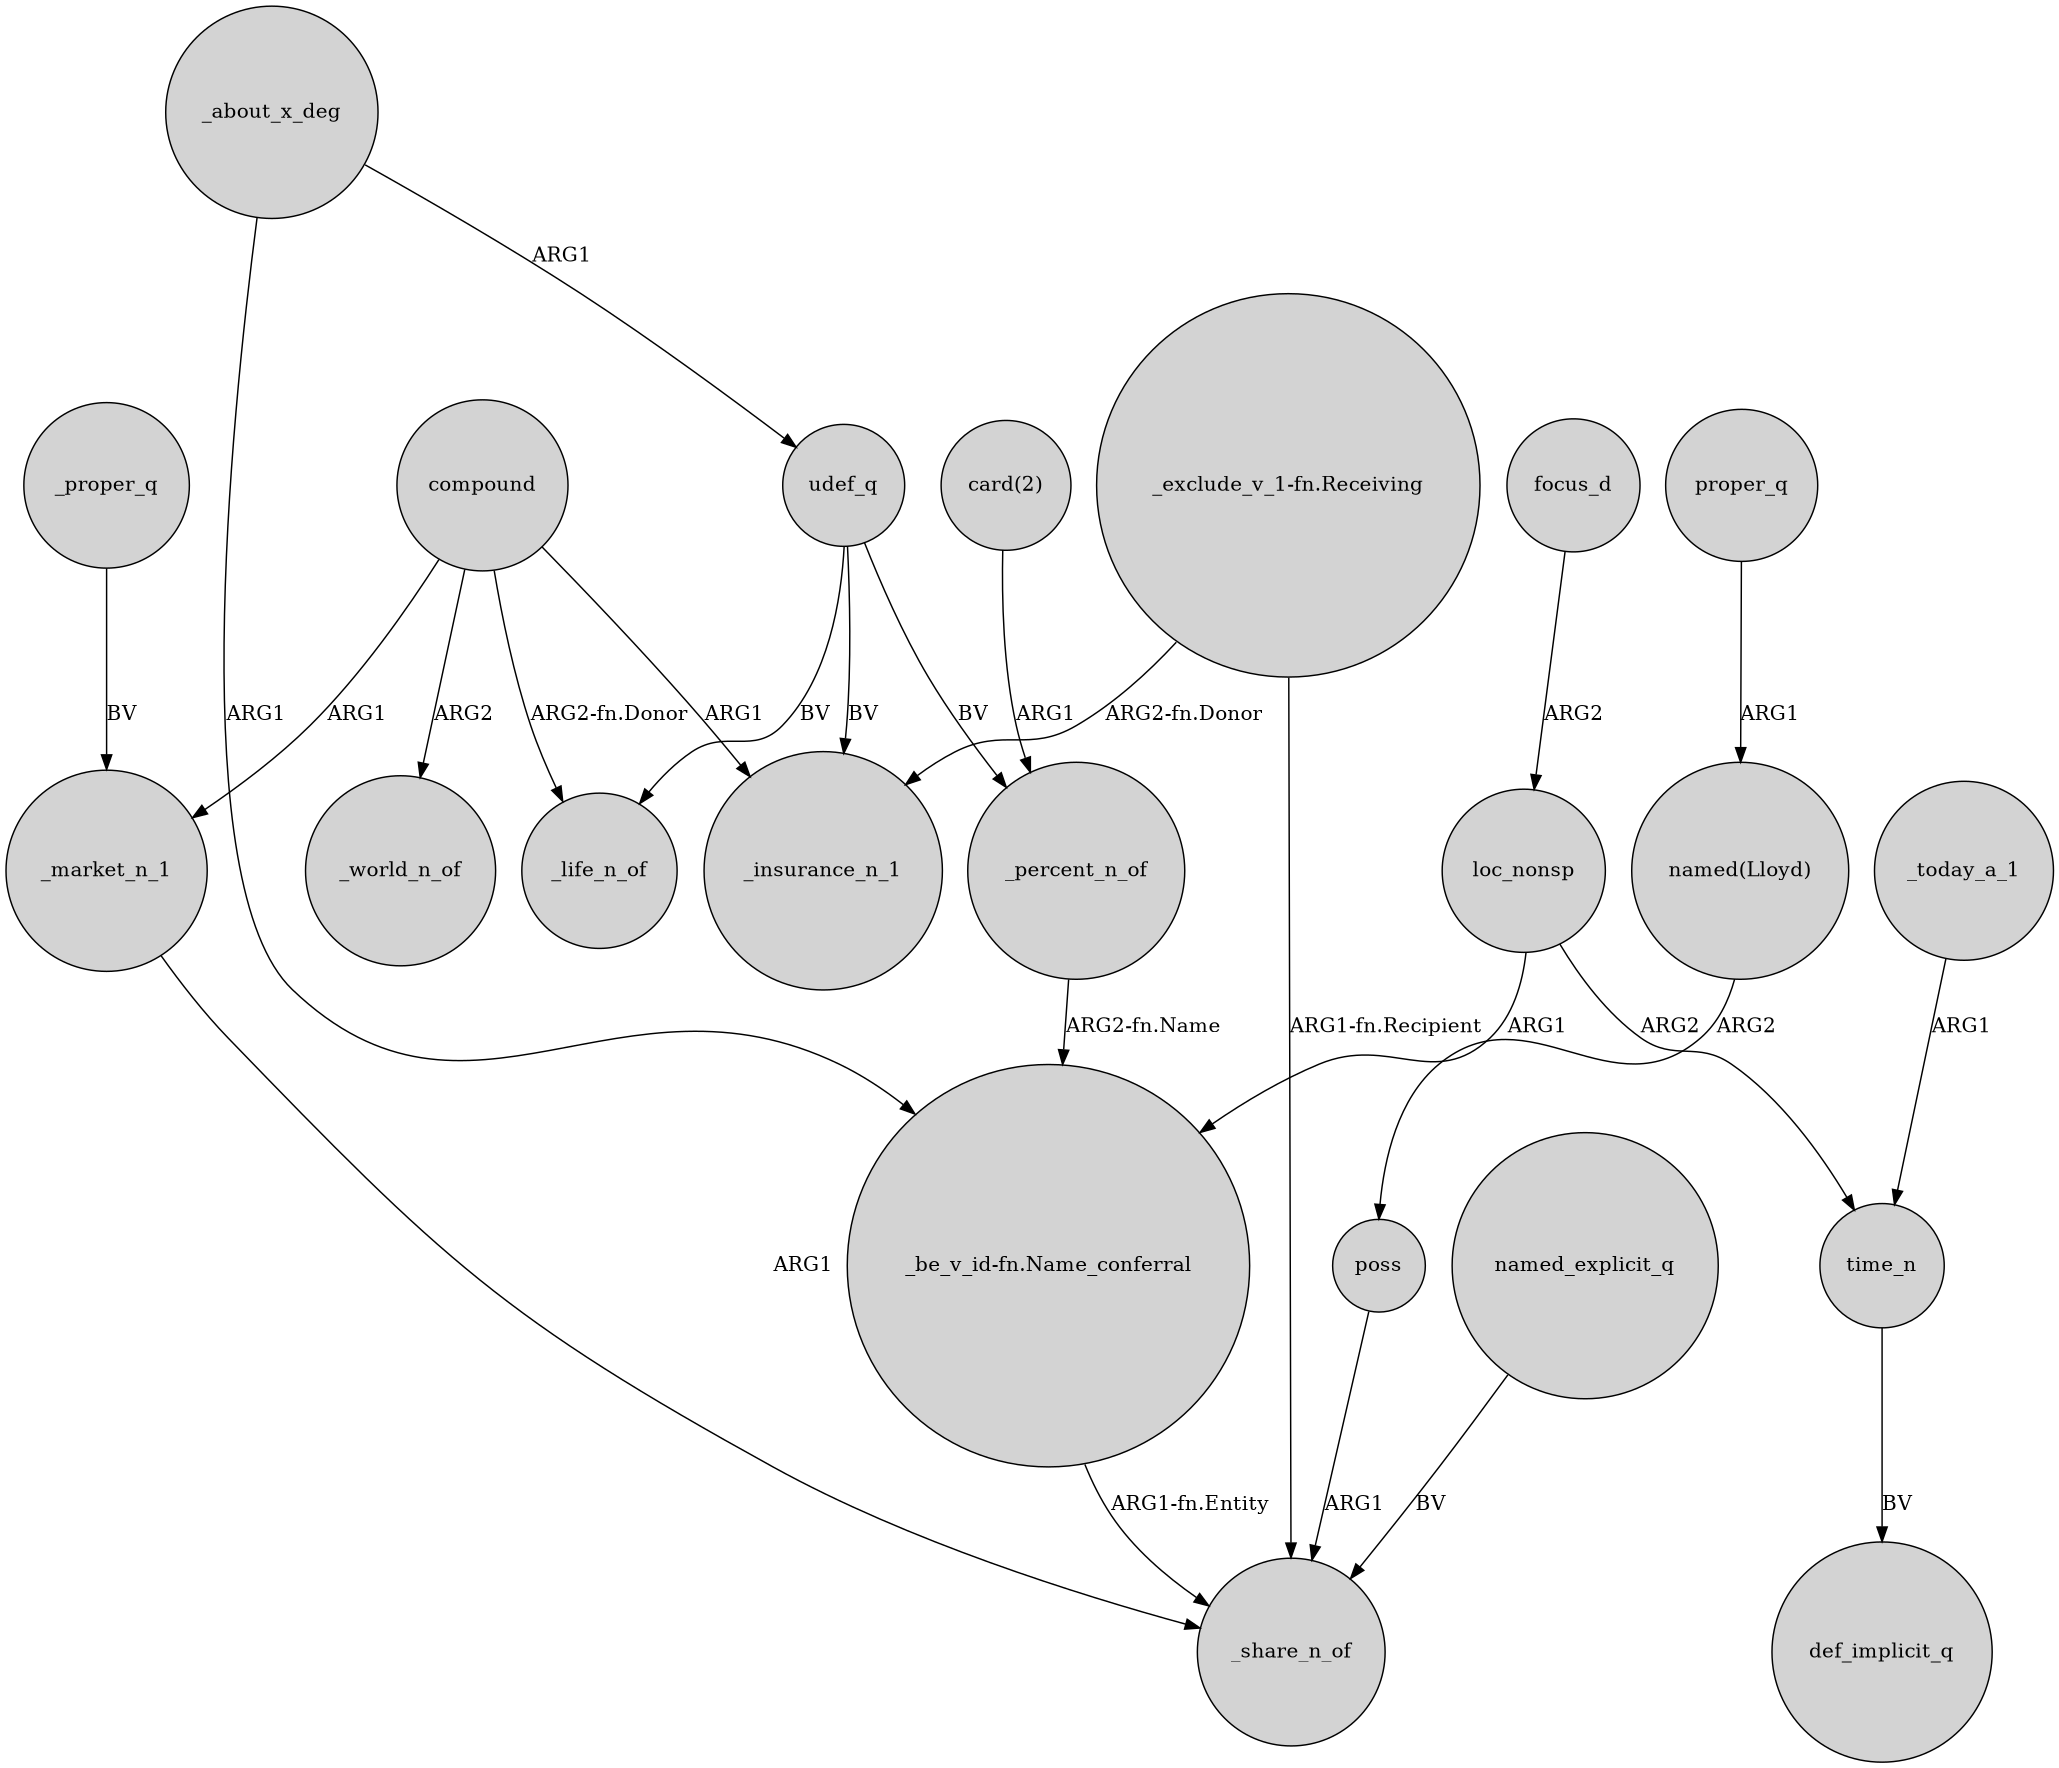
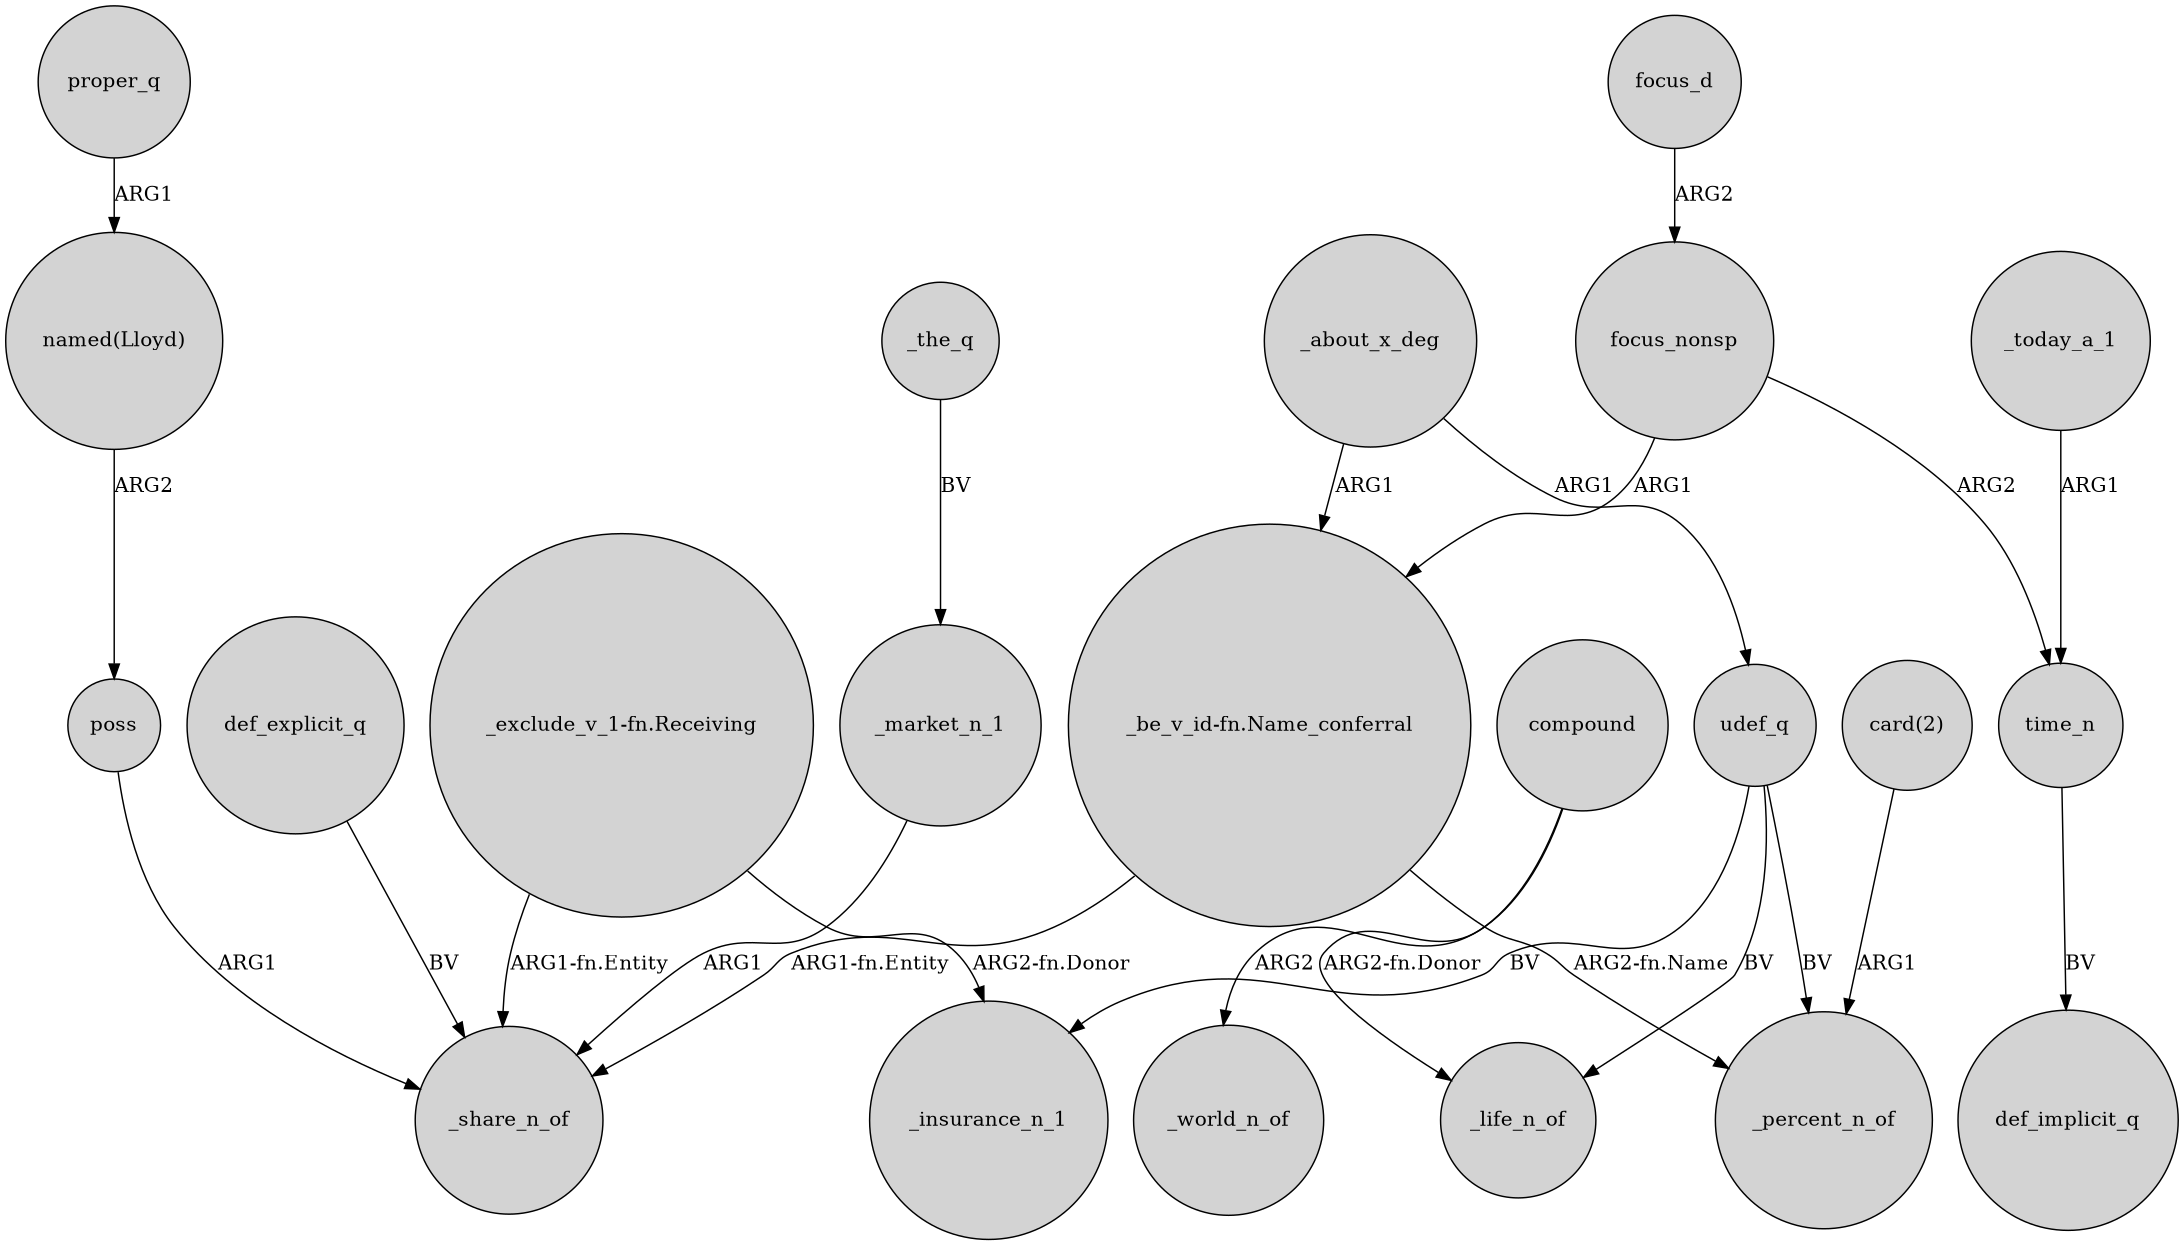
node "_proper_q": label "_proper_q" -> "_the_q"
edge "compound" -> "_insurance_n_1": removed, label "ARG1"
edge "compound" -> "_market_n_1": removed, label "ARG1"
node "loc_nonsp": label "loc_nonsp" -> "focus_nonsp"
edge "_percent_n_of" -> "_be_v_id-fn.Name_conferral": reversed
edge "_exclude_v_1-fn.Receiving" -> "_share_n_of": label "ARG1-fn.Recipient" -> "ARG1-fn.Entity"
node "named_explicit_q": label "named_explicit_q" -> "def_explicit_q"
